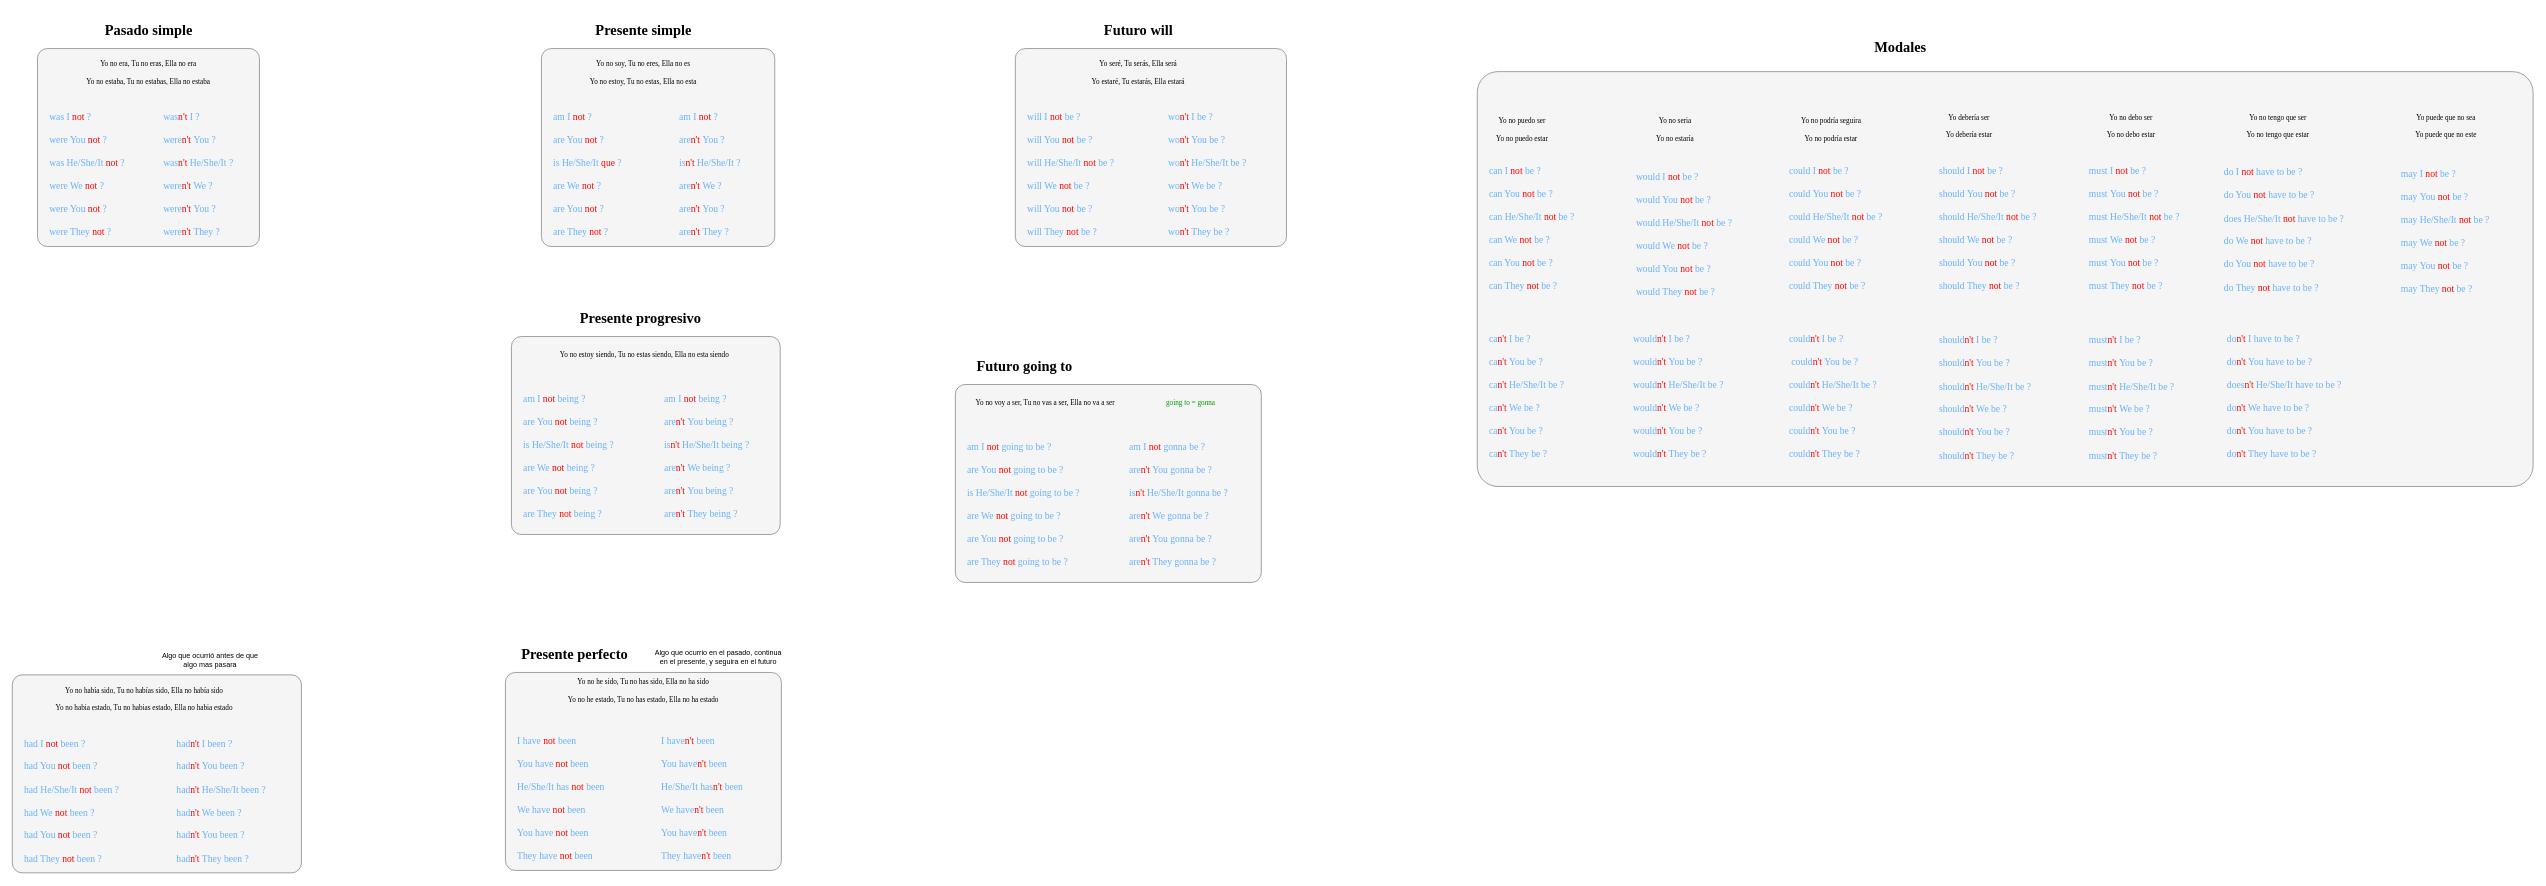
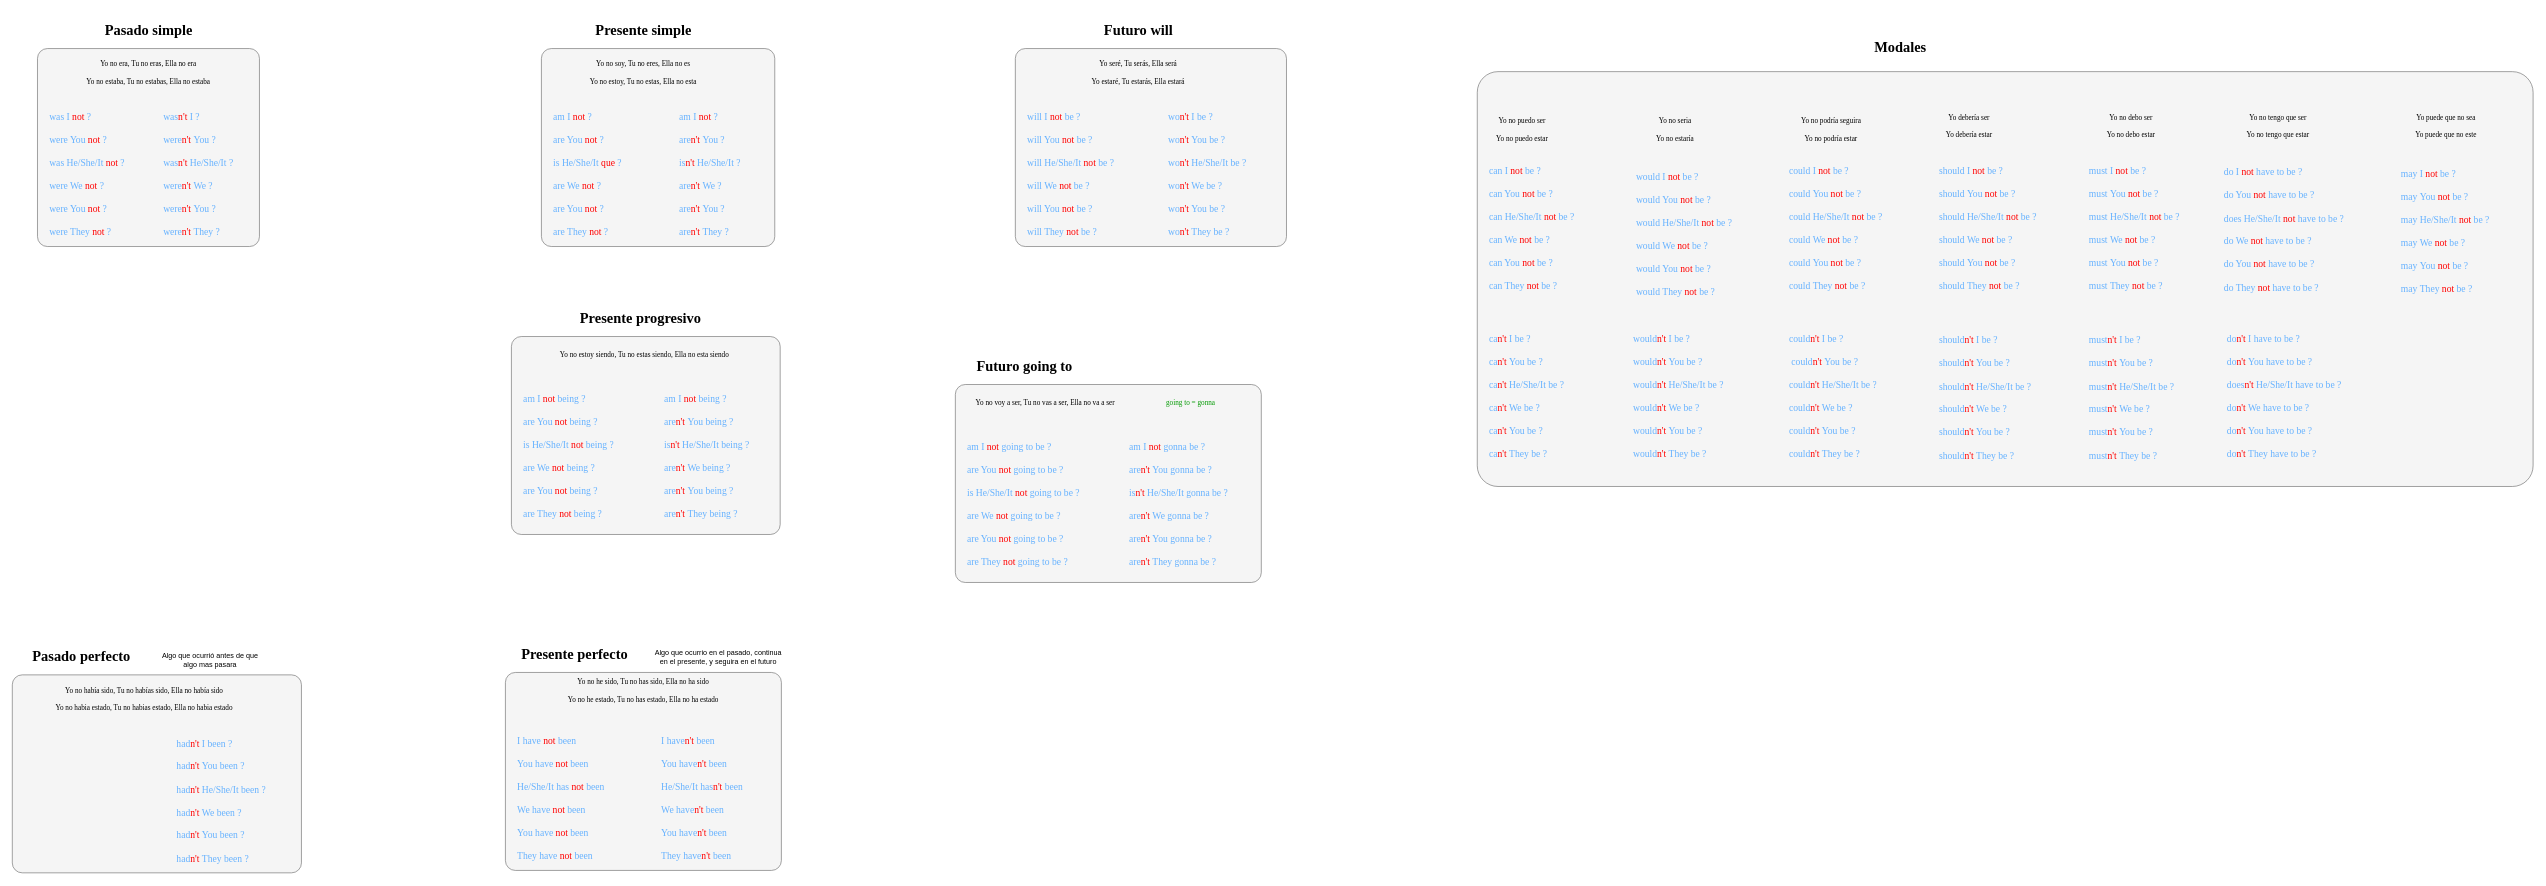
node "Pasado perfecto": added
node "had I not been ? had You not been ? had He/She/It not been ? had We not been ? had You not been ? had They not been ?": removed
